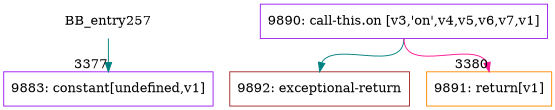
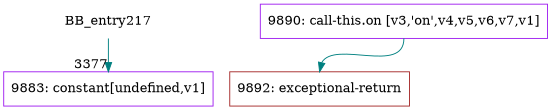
node "BB_entry257": label "BB_entry257" -> "BB_entry217"
node "9891: return[v1]": removed
